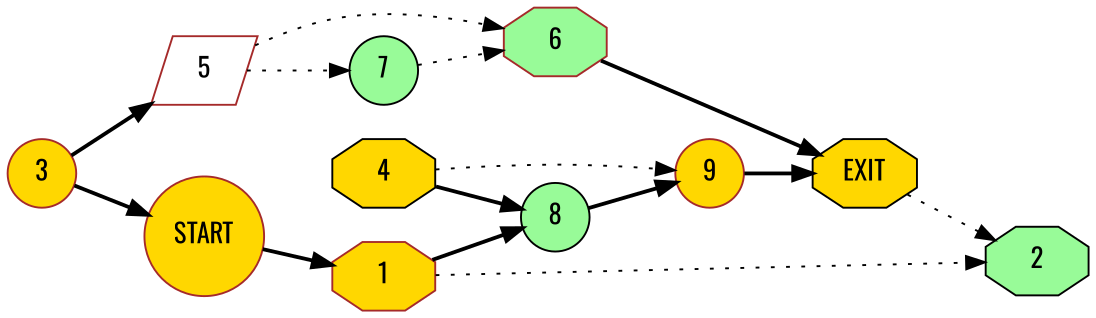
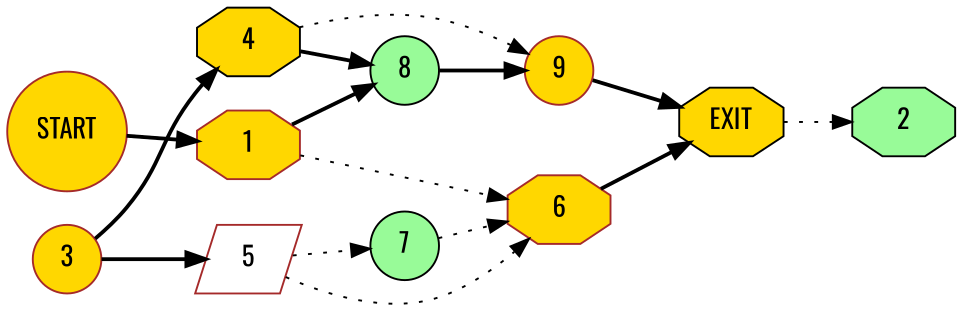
node "6": fillcolor palegreen -> gold
edge "3" -> "START": now "3" -> "4"
edge "1" -> "2": now "1" -> "6"
